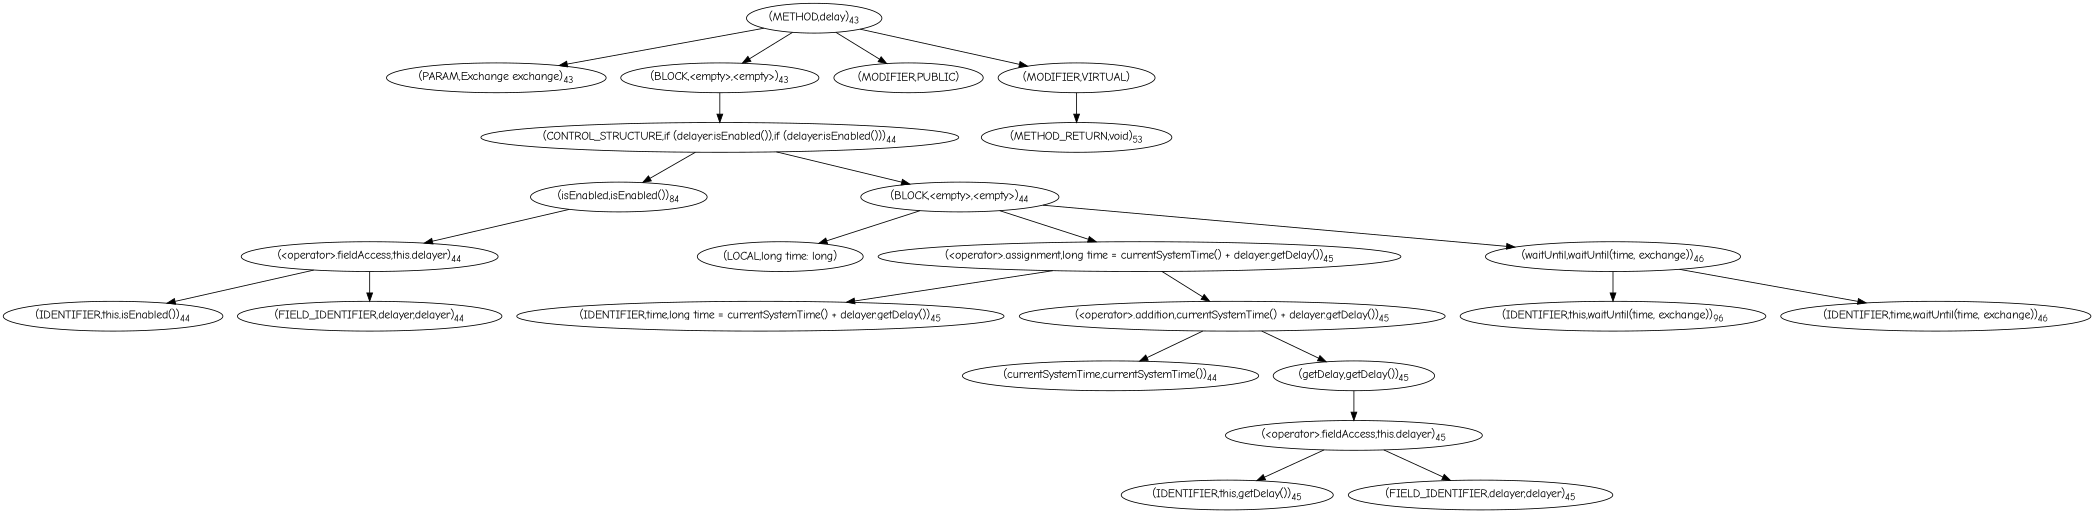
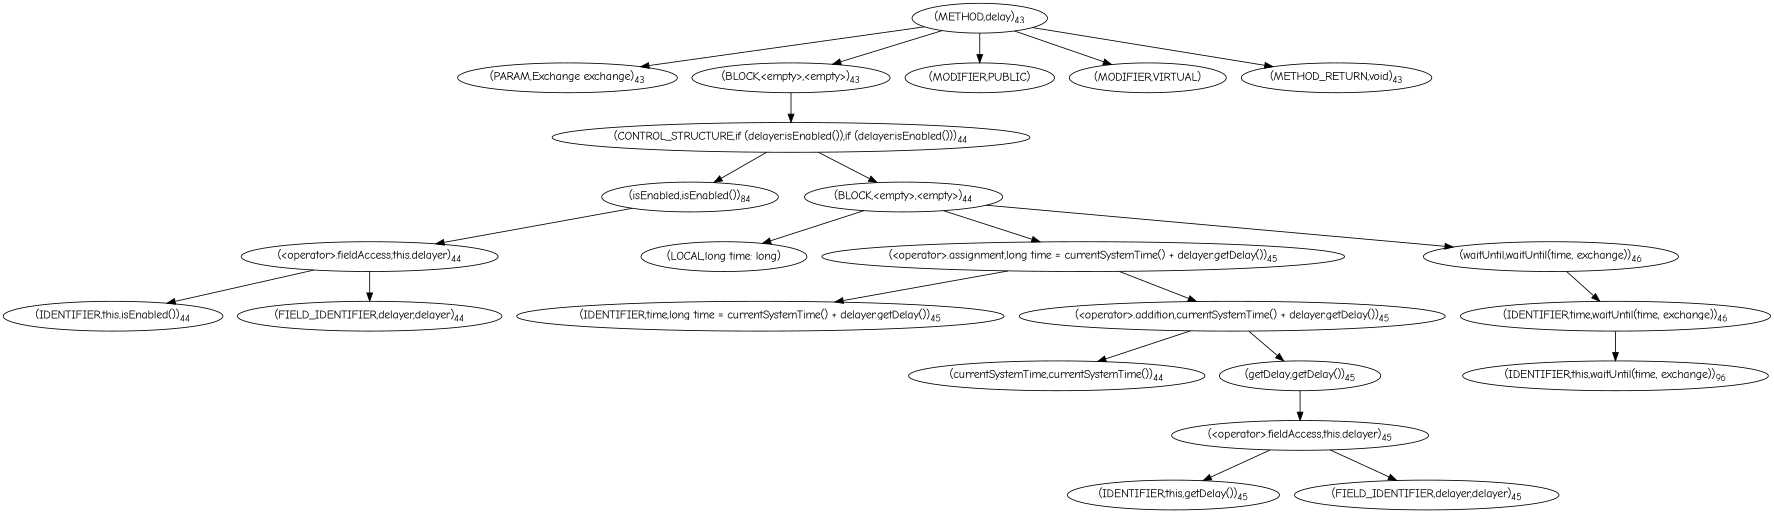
edge "(MODIFIER,VIRTUAL)" -> "(METHOD_RETURN,void)": now "(METHOD,delay)" -> "(METHOD_RETURN,void)"
node "(METHOD_RETURN,void)": text "53" -> "43"
edge "(waitUntil,waitUntil(time, exchange))" -> "(IDENTIFIER,this,waitUntil(time, exchange))": now "(IDENTIFIER,time,waitUntil(time, exchange))" -> "(IDENTIFIER,this,waitUntil(time, exchange))"
